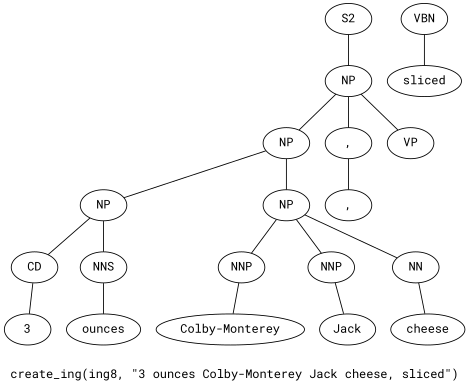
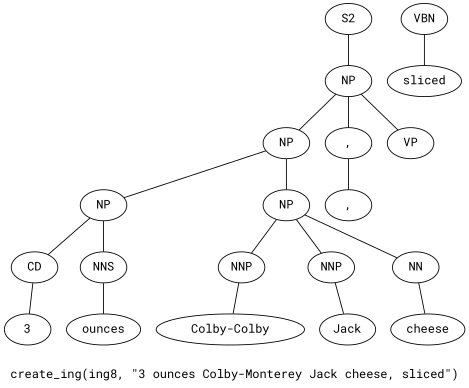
node "Colby-Monterey": label "Colby-Monterey" -> "Colby-Colby"
